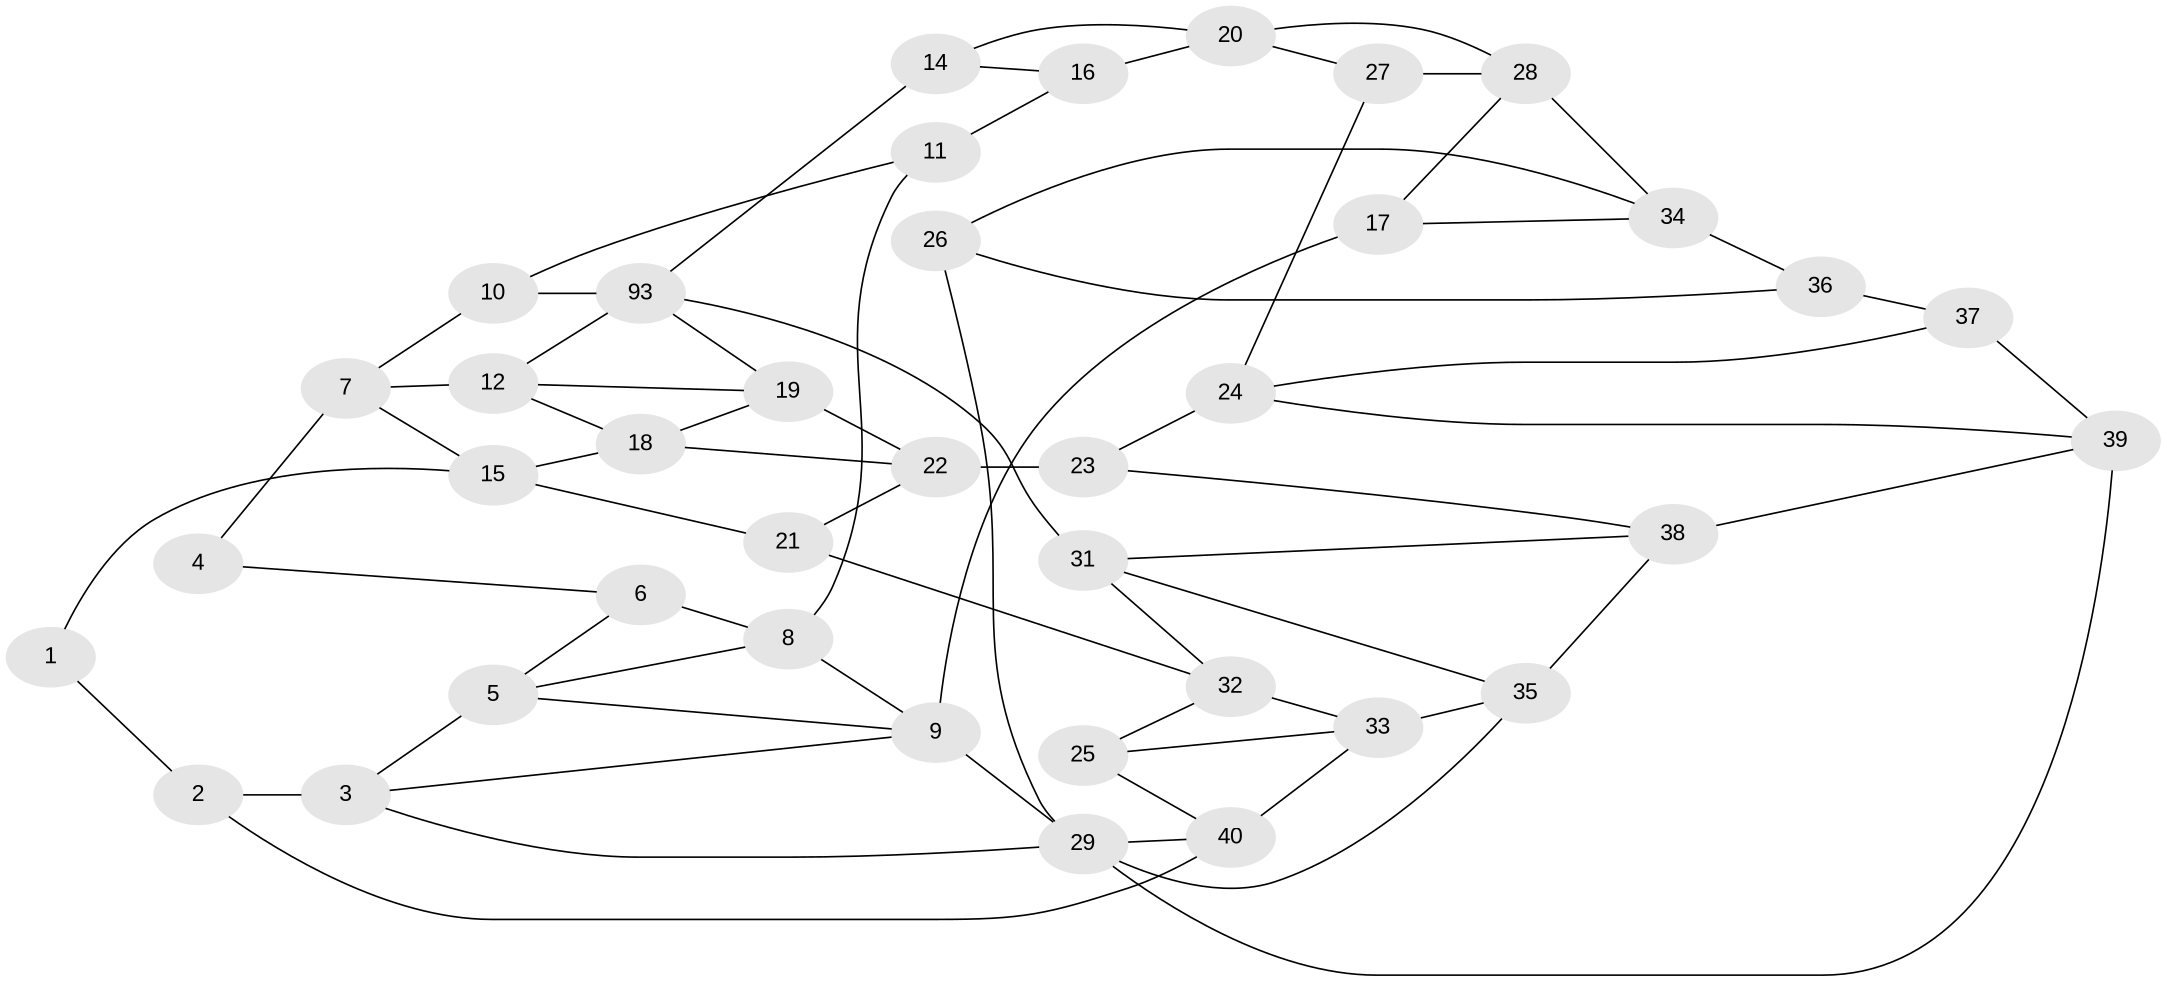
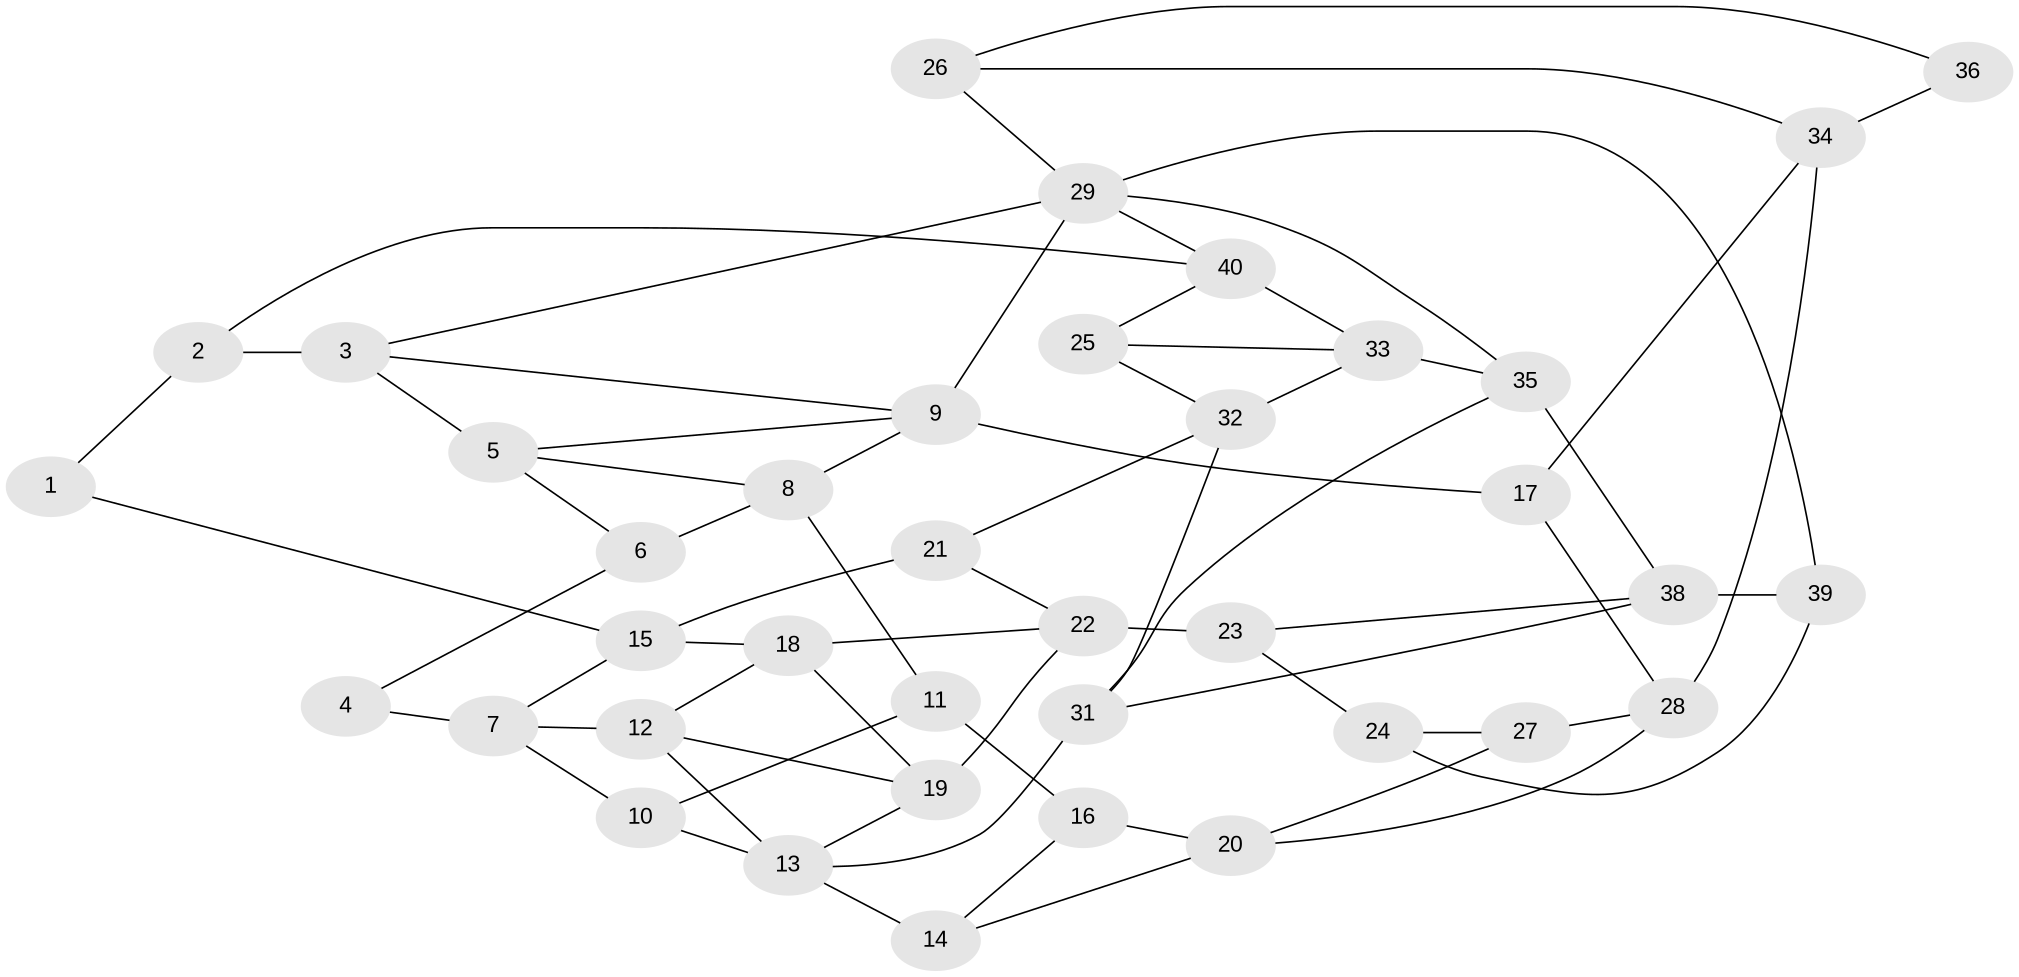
node "93": label "93" -> "13"
node "37": removed
